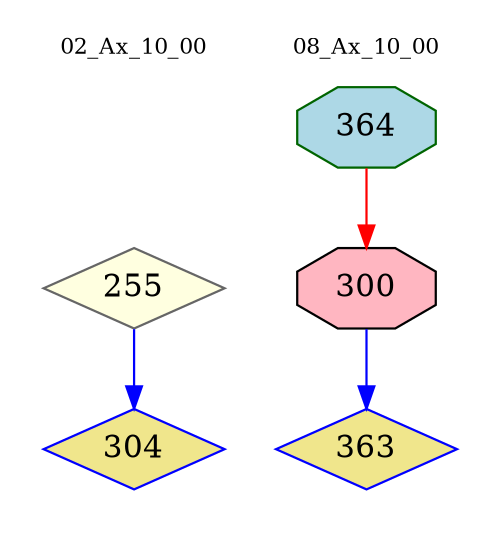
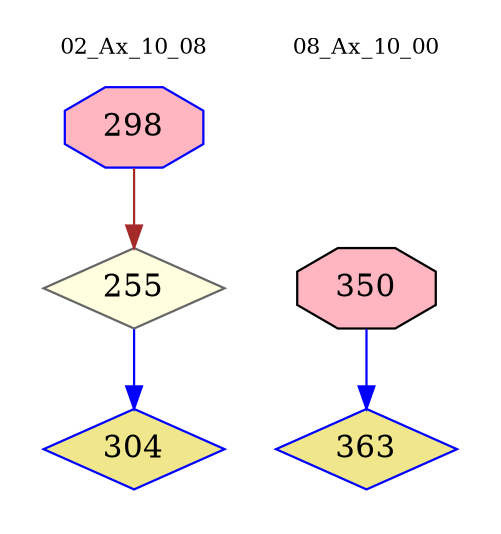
cluster "02_Ax_10_00": label "02_Ax_10_00" -> "02_Ax_10_08"
node "298": added
node "364": removed
node "300": label "300" -> "350"
